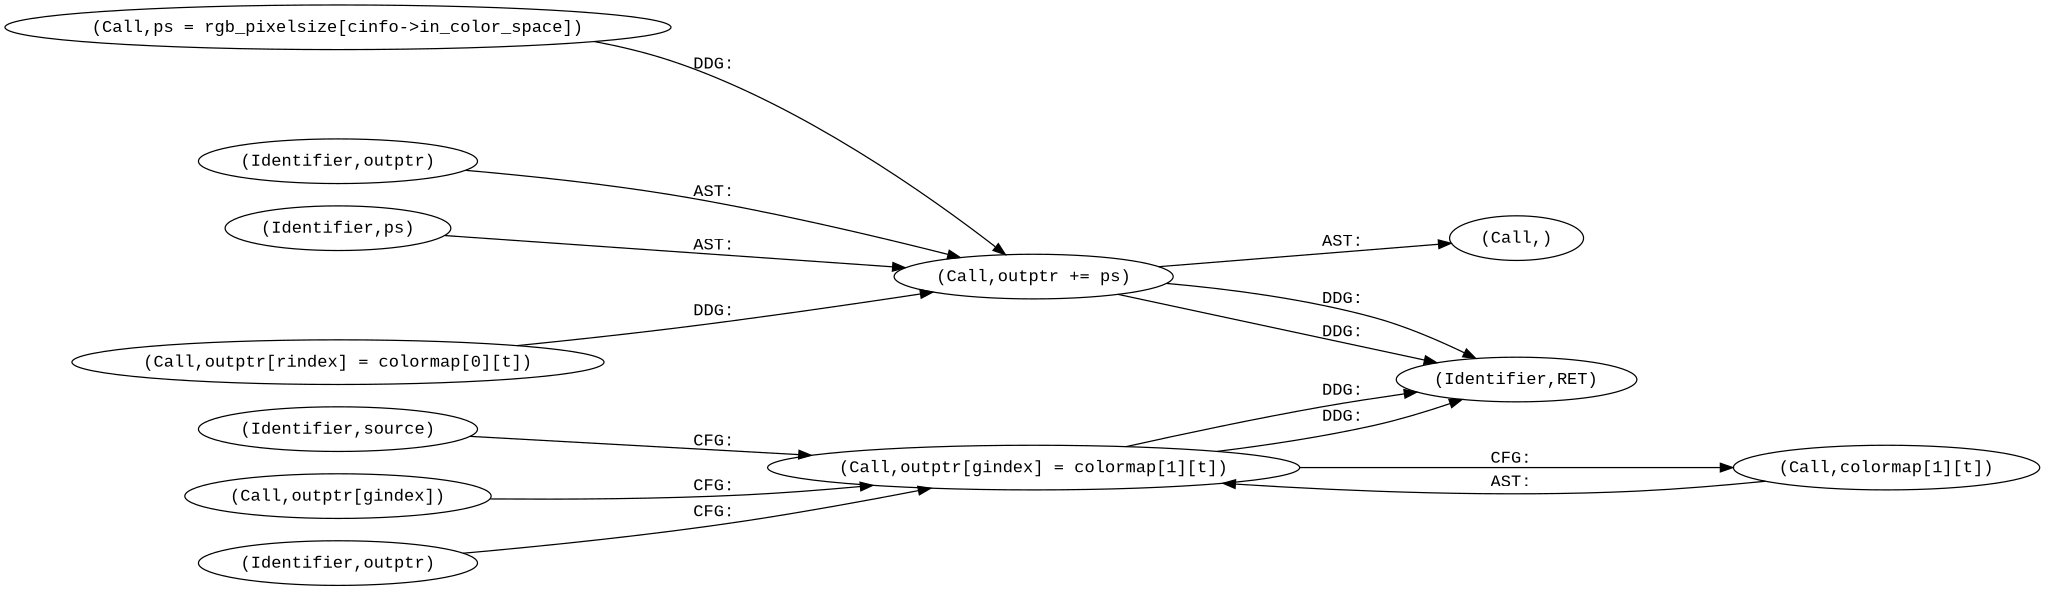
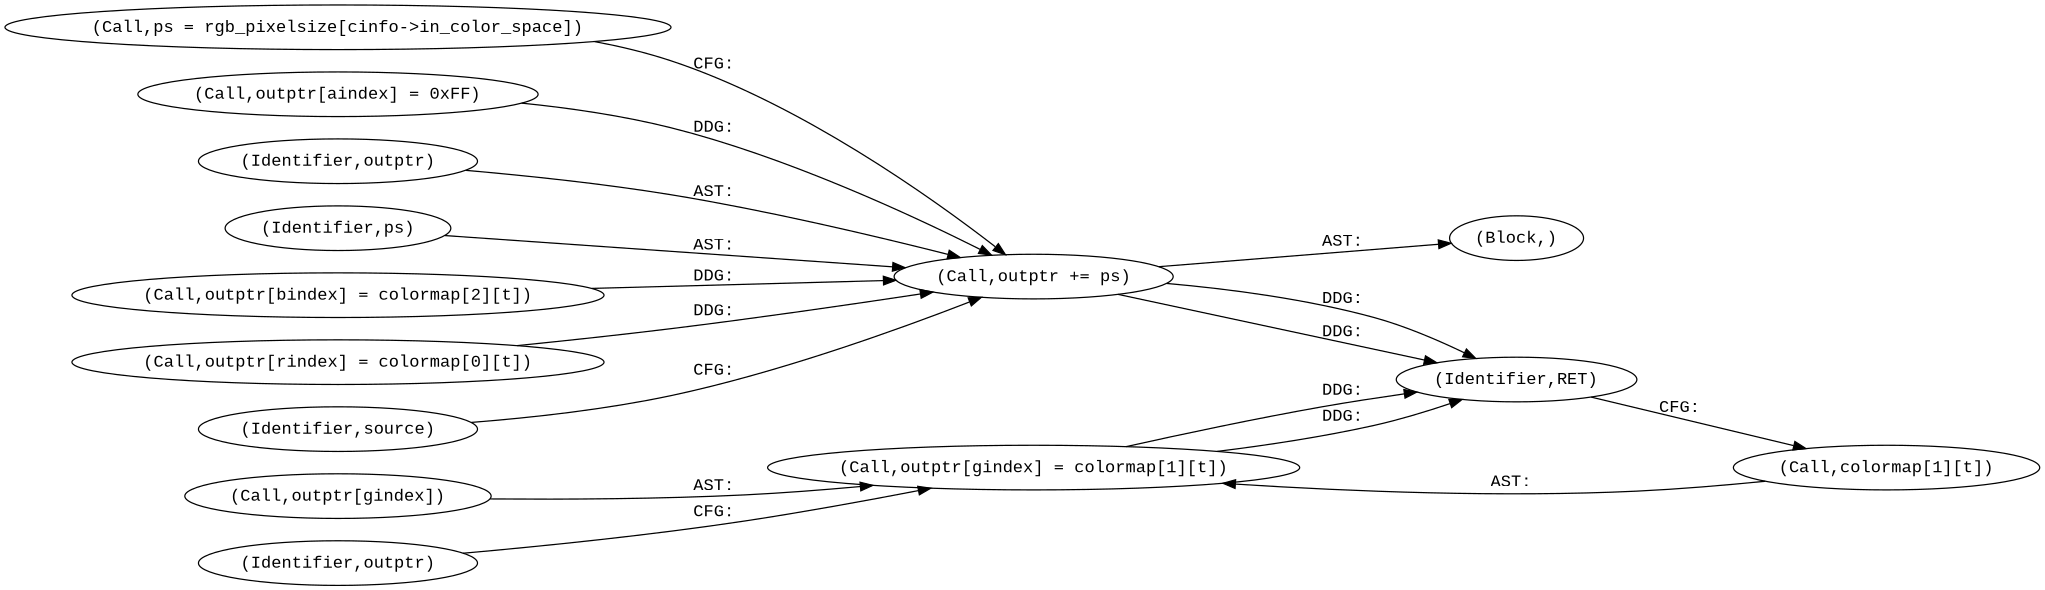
edge "(Call,ps = rgb_pixelsize[cinfo->in_color_space])" -> "(Call,outptr += ps)": label "DDG: " -> "CFG: "
node "(Call,outptr[aindex] = 0xFF)": added
node "(Call,)": label "(Call,)" -> "(Block,)"
node "(Call,outptr[bindex] = colormap[2][t])": added
edge "(Identifier,source)" -> "(Call,outptr[gindex] = colormap[1][t])": now "(Identifier,source)" -> "(Call,outptr += ps)"
edge "(Call,outptr[gindex] = colormap[1][t])" -> "(Call,colormap[1][t])": now "(Identifier,RET)" -> "(Call,colormap[1][t])"
edge "(Call,outptr[gindex])" -> "(Call,outptr[gindex] = colormap[1][t])": label "CFG: " -> "AST: "
